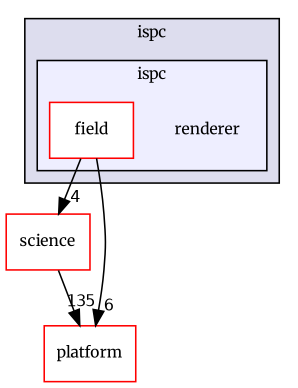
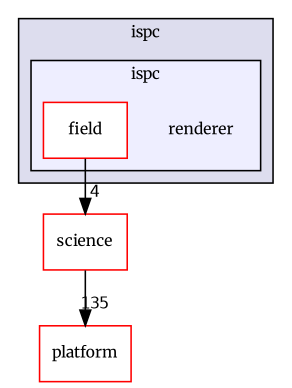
edge "field" -> "platform": removed
